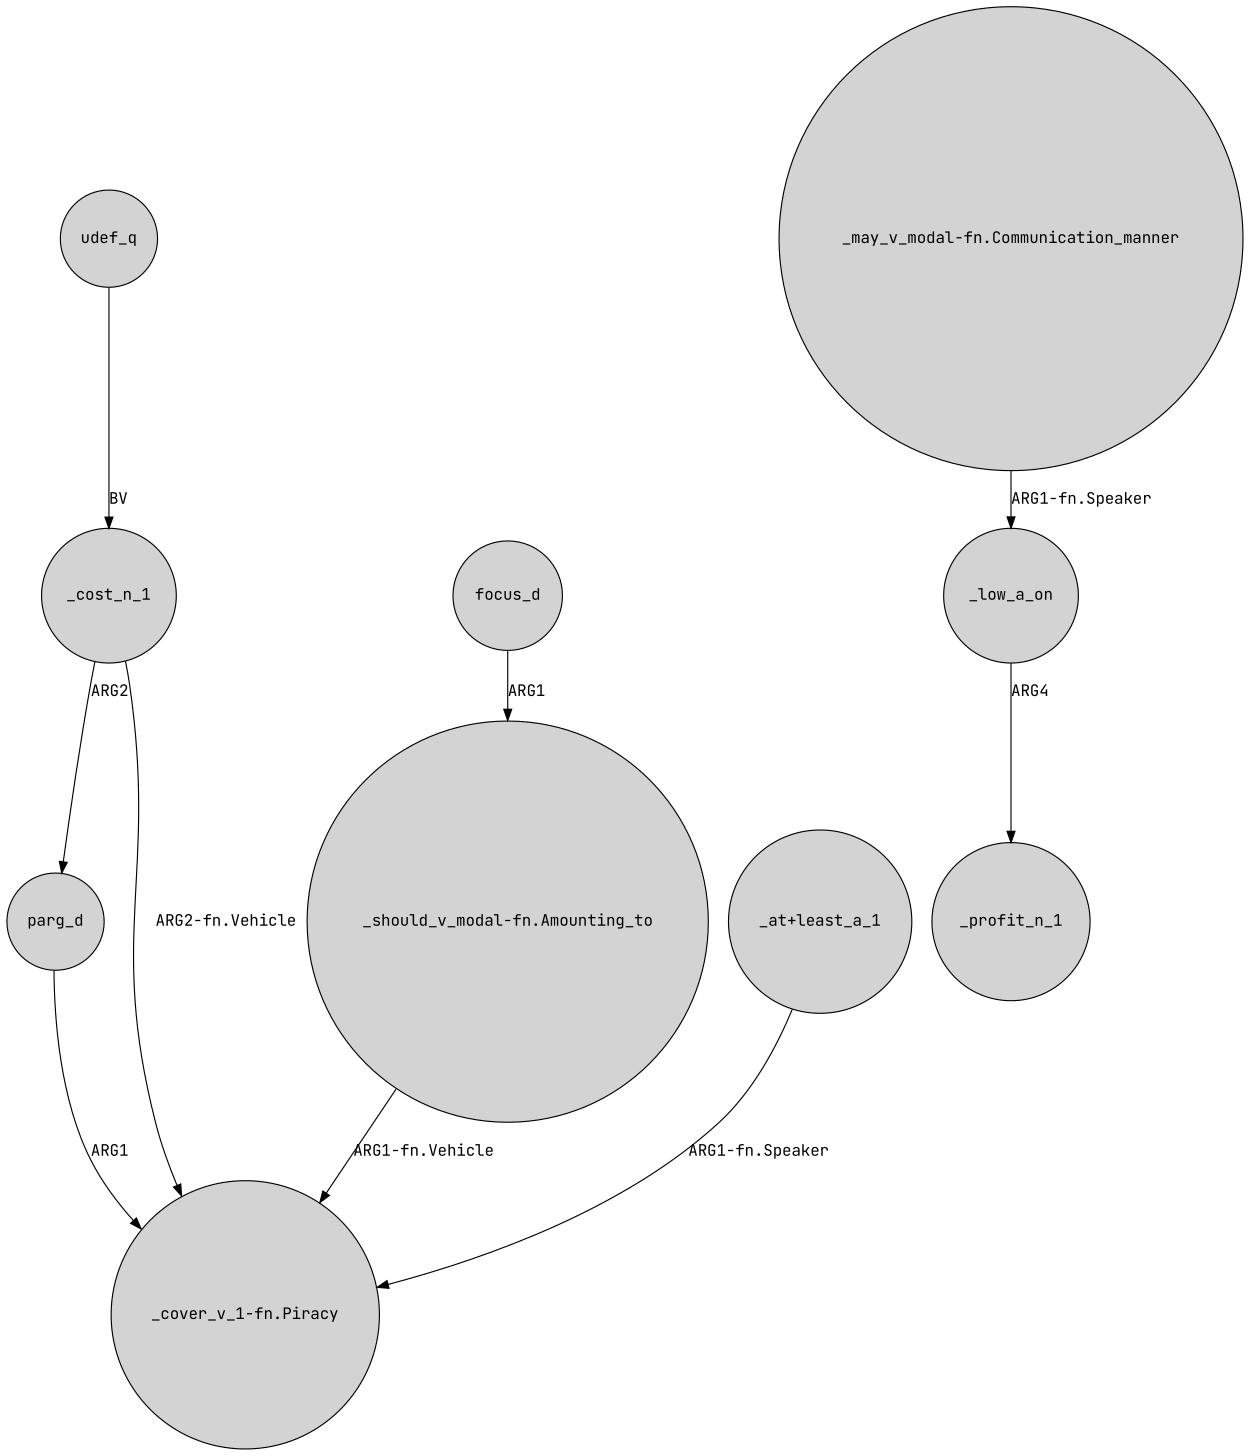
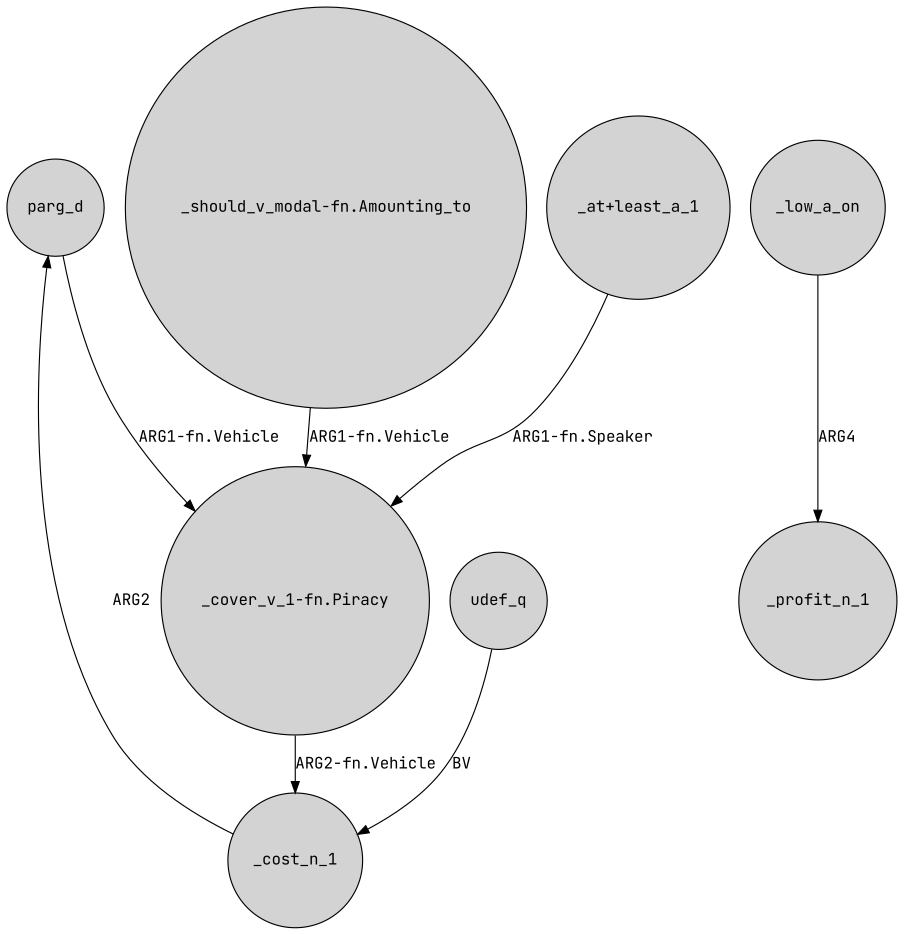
node "_may_v_modal-fn.Communication_manner": removed
node "focus_d": removed
edge "_cost_n_1" -> "_cover_v_1-fn.Piracy": reversed
edge "parg_d" -> "_cover_v_1-fn.Piracy": label "ARG1" -> "ARG1-fn.Vehicle"
